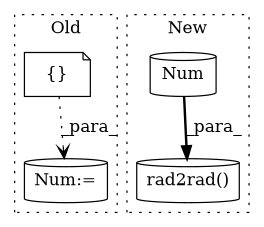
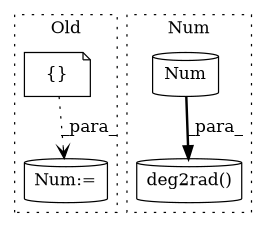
cluster "New": label "New" -> "Num"
node "rad2rad()": label "rad2rad()" -> "deg2rad()"
